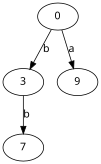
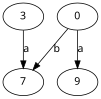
edge "0" -> "3": now "0" -> "7"
edge "3" -> "7": label "b" -> "a"
